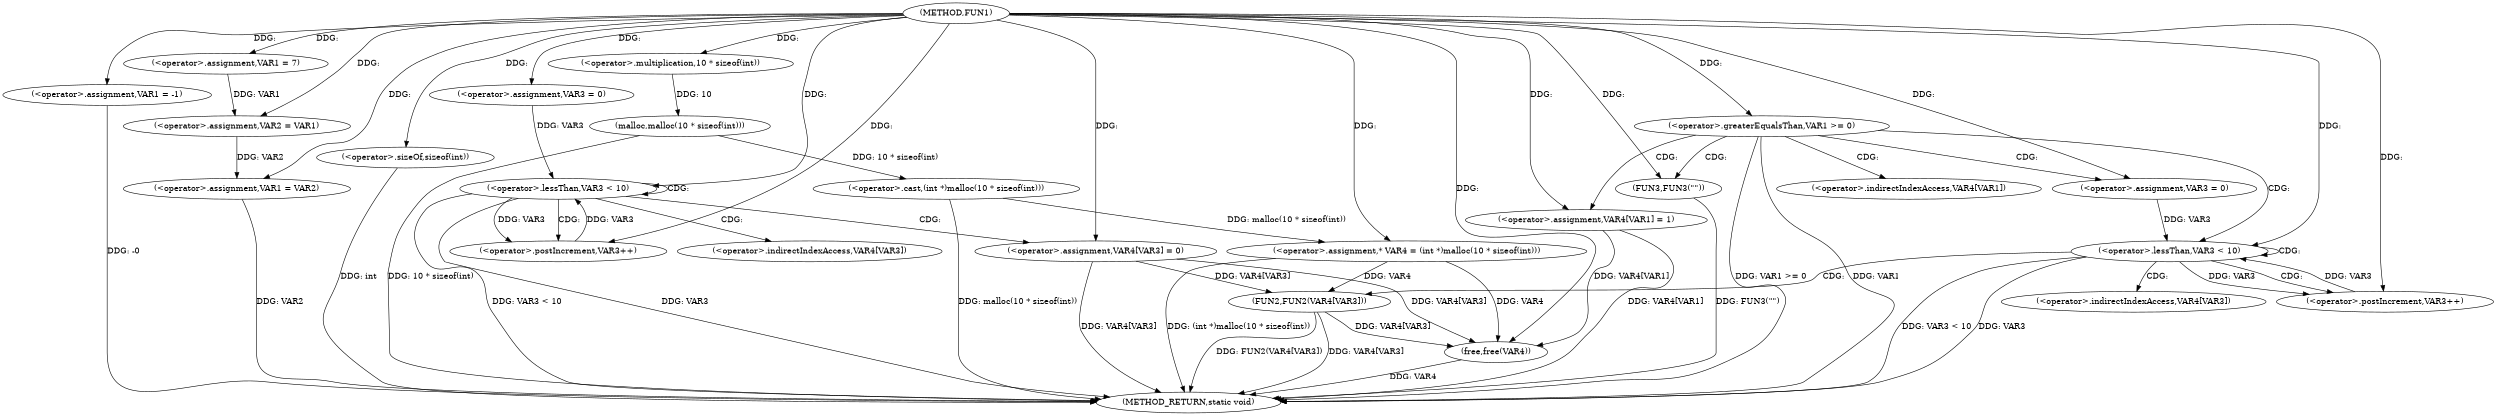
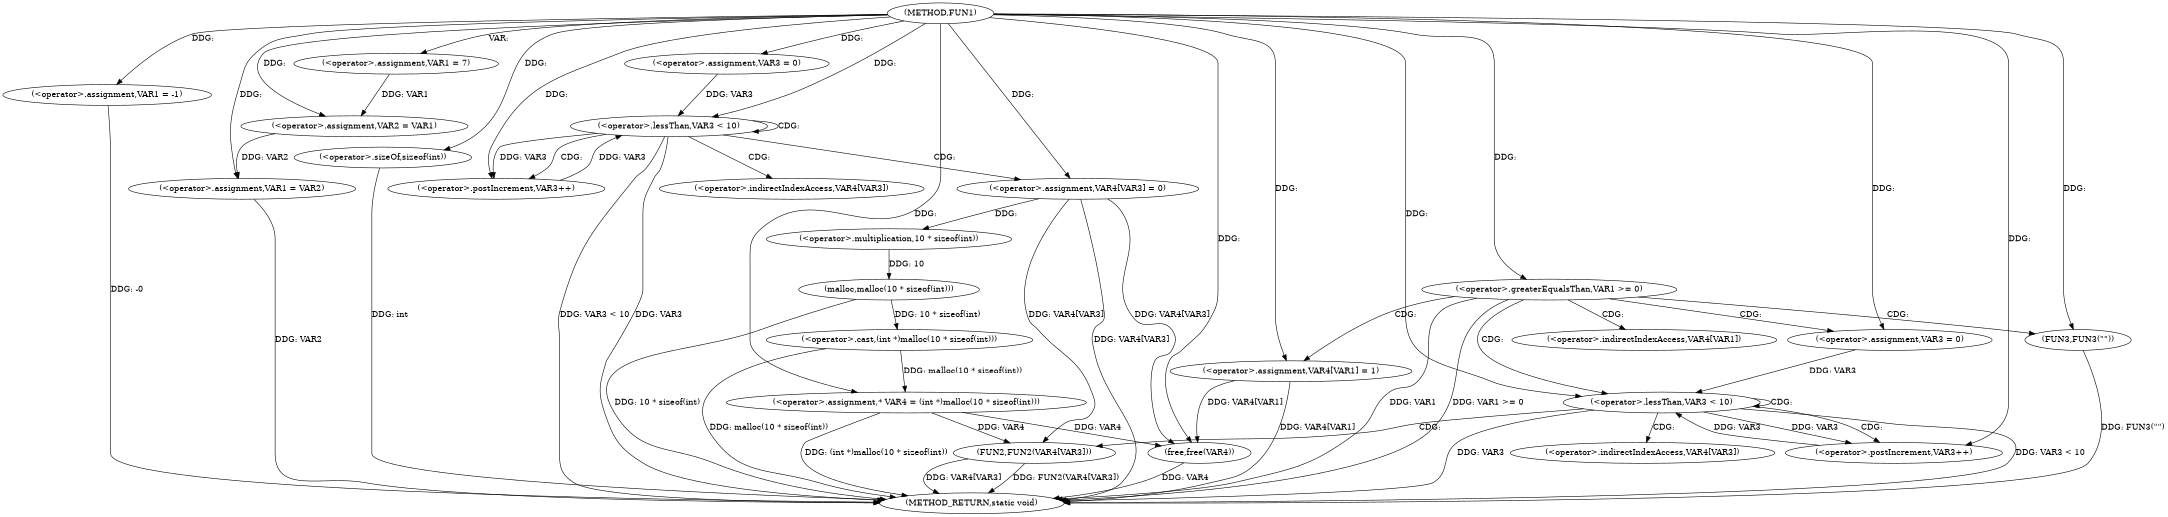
edge "(METHOD,FUN1)" -> "(<operator>.multiplication,10 * sizeof(int))": now "(<operator>.assignment,VAR4[VAR3] = 0)" -> "(<operator>.multiplication,10 * sizeof(int))"
edge "(METHOD,FUN1)" -> "(<operator>.assignment,VAR1 = 7)": label "DDG: " -> "VAR: "
edge "(FUN2,FUN2(VAR4[VAR3]))" -> "(free,free(VAR4))": removed, label "DDG: VAR4[VAR3]"
